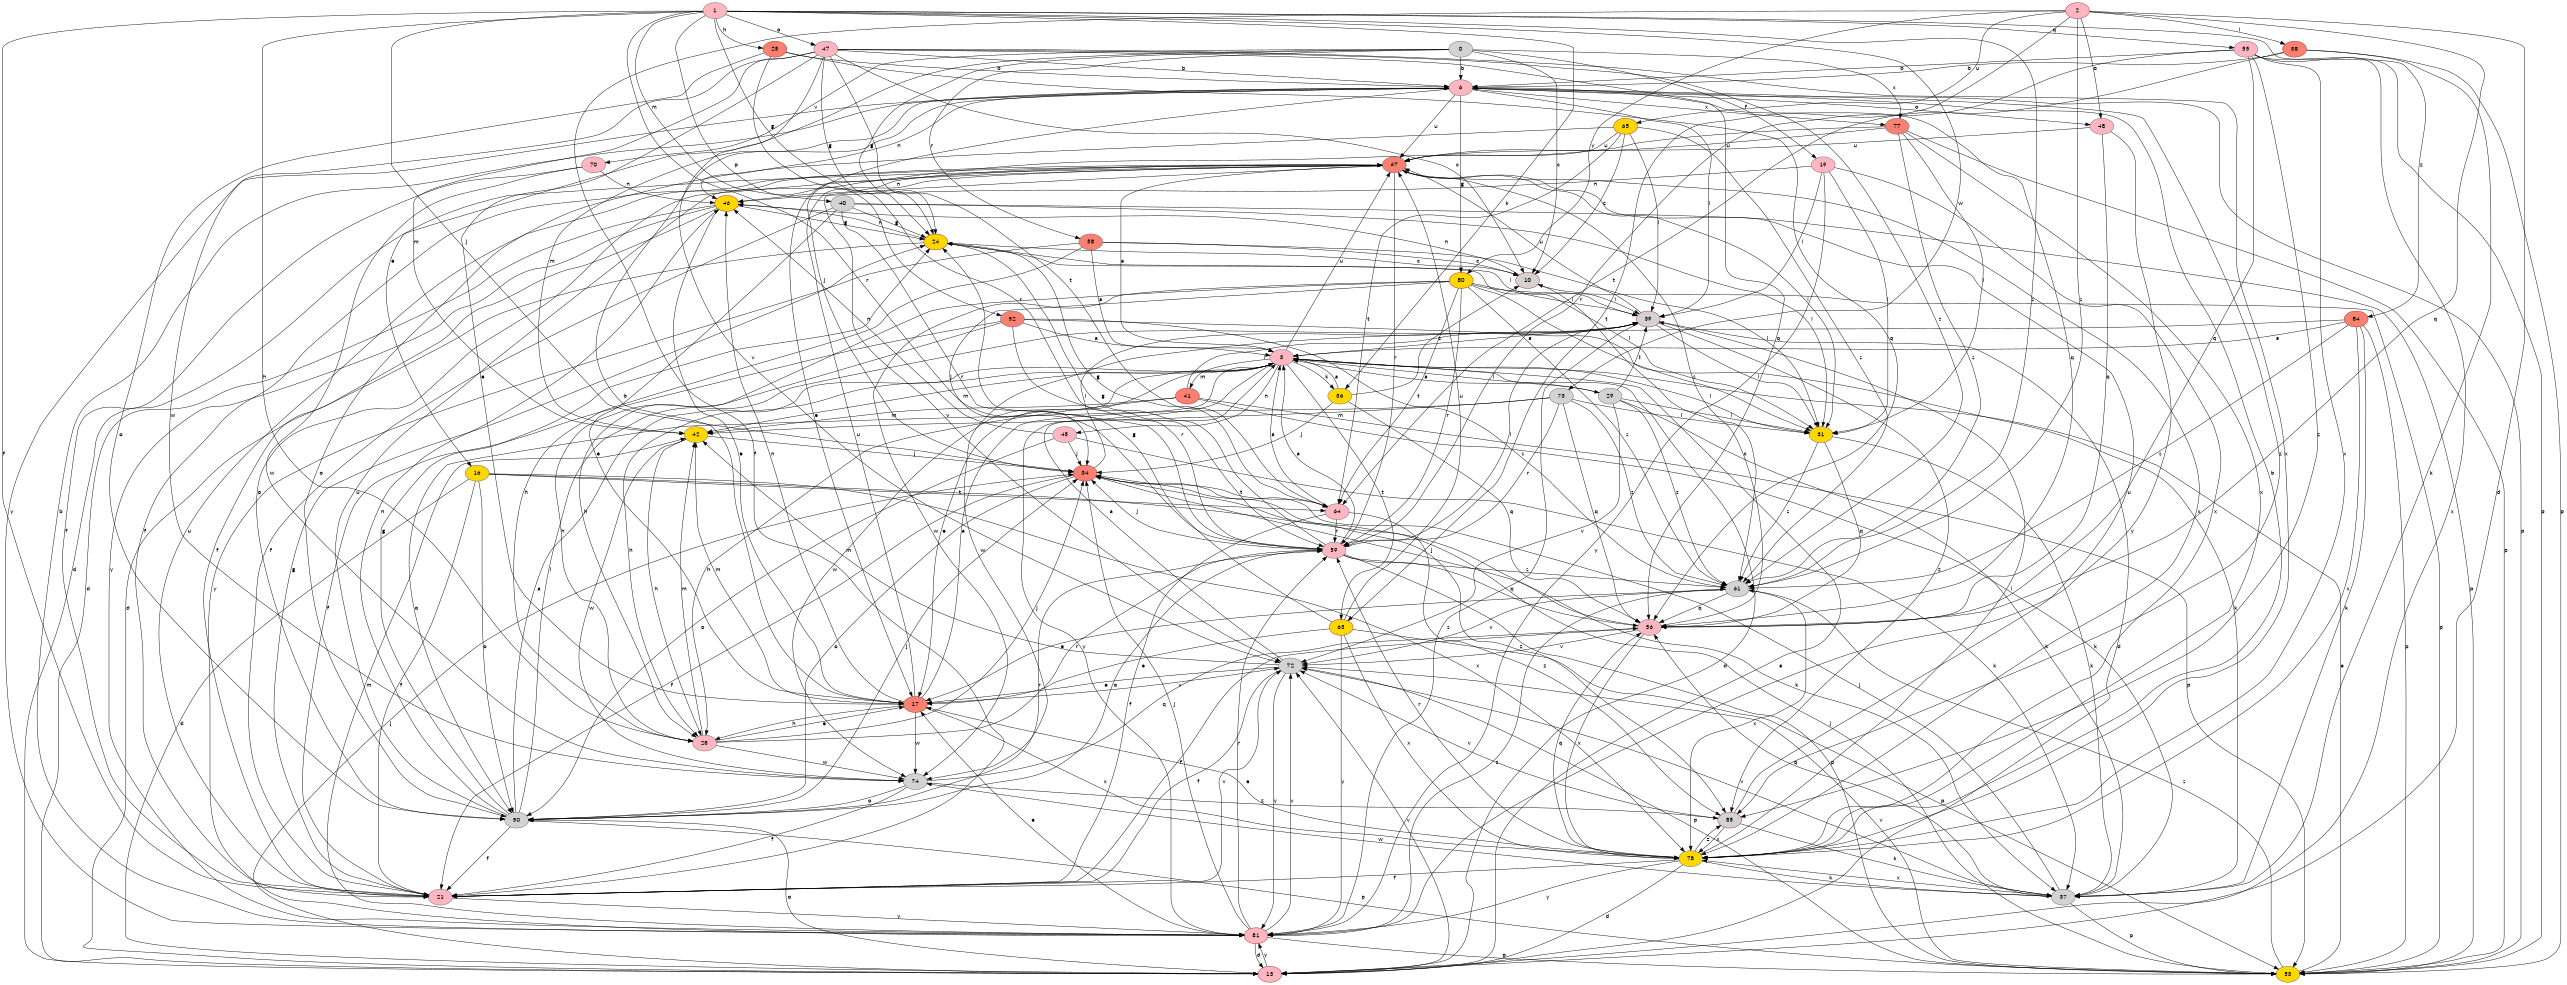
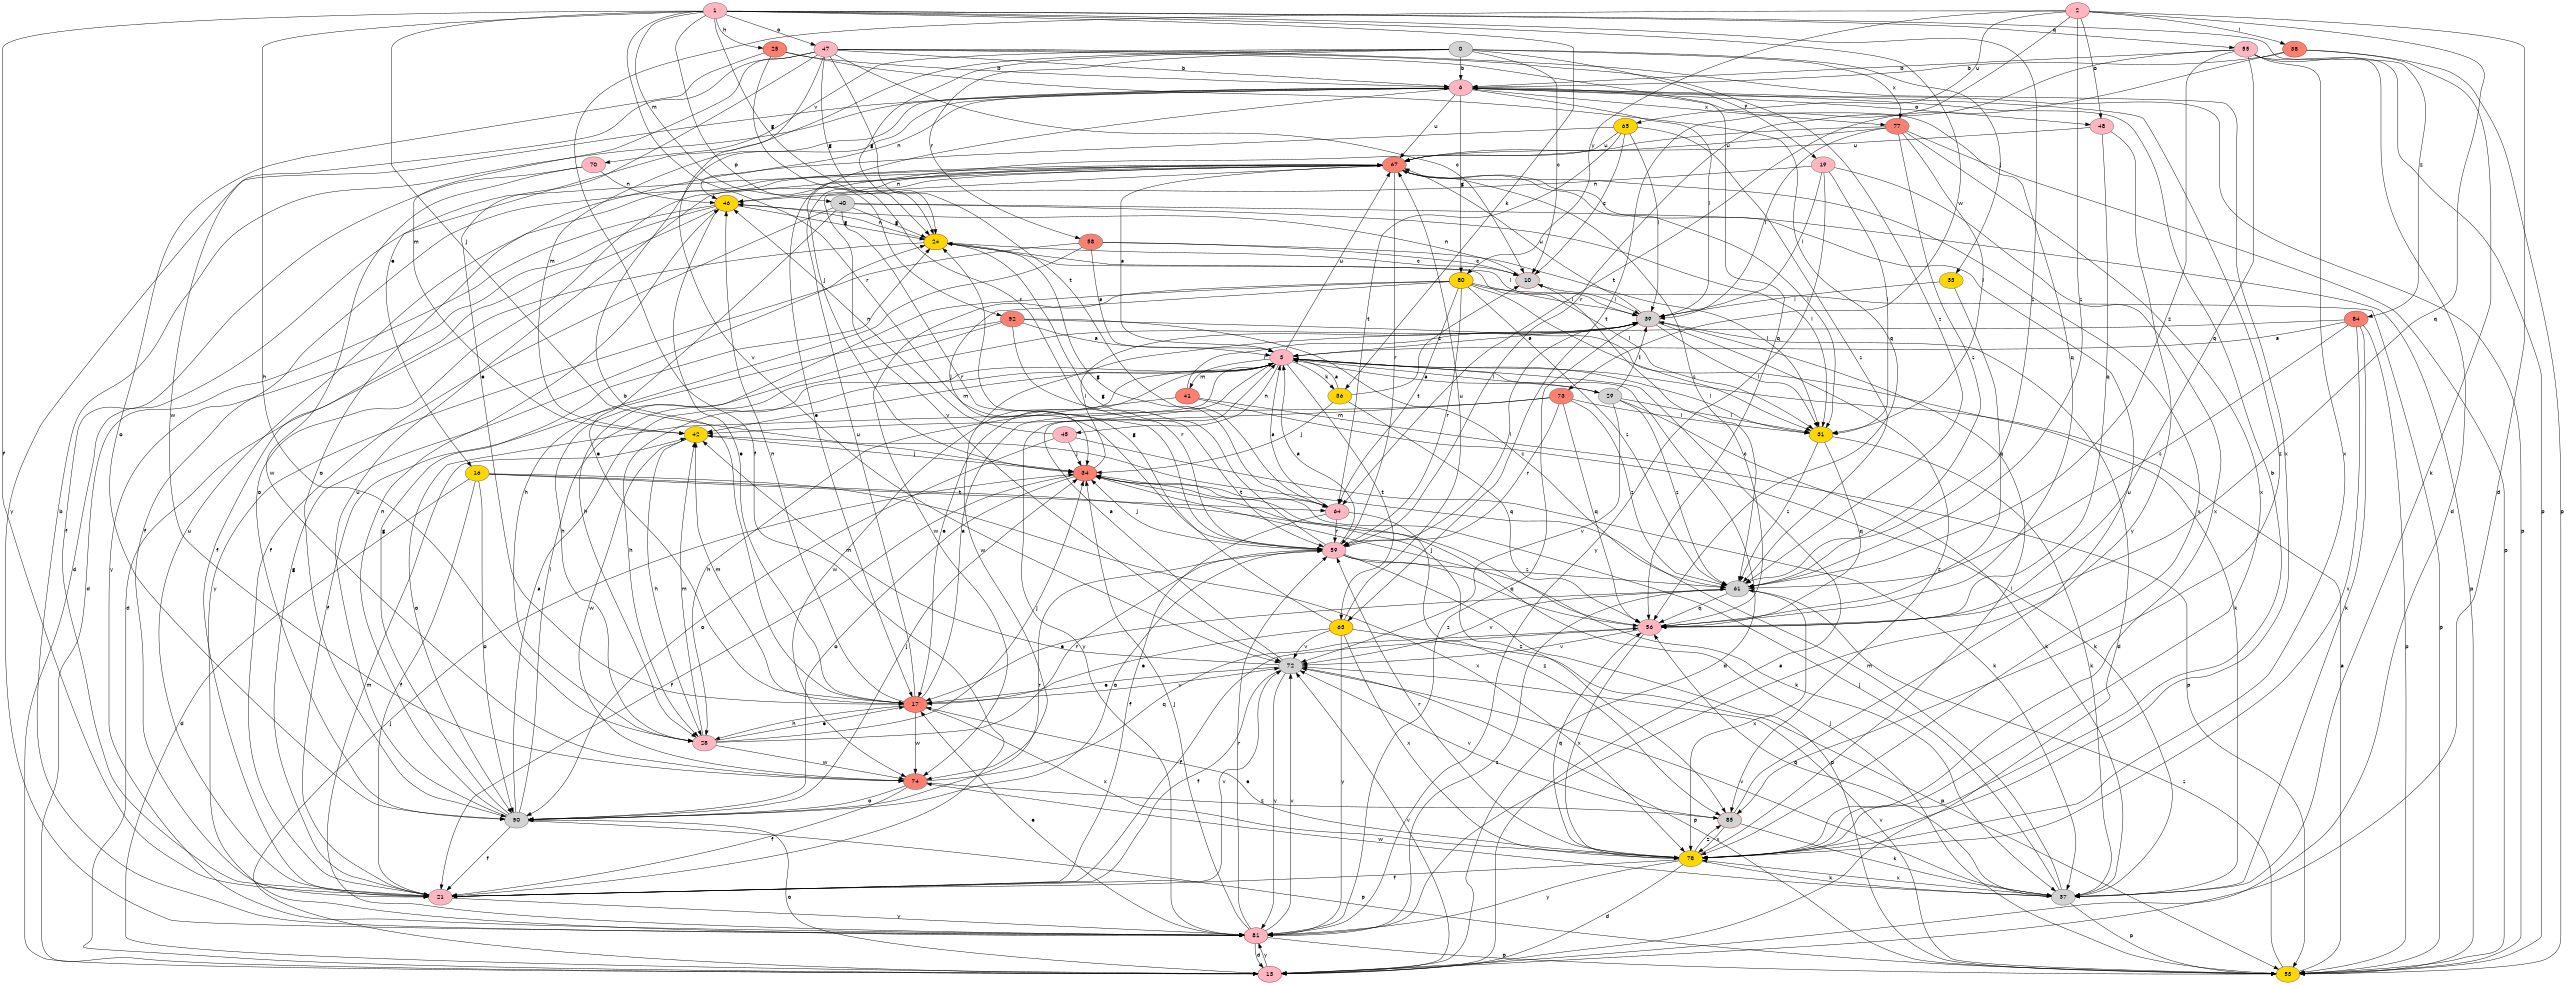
edge "77" -> "39": added, label "l"
node "33": added
node "73": fillcolor lightgrey -> salmon
edge "41" -> "42": now "37" -> "42"
edge "55" -> "13": label "x" -> "d"
edge "55" -> "85": now "55" -> "61"
edge "63" -> "72": added, label "v"
node "74": fillcolor lightgrey -> salmon
